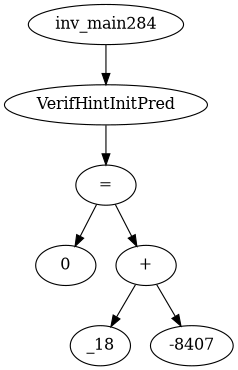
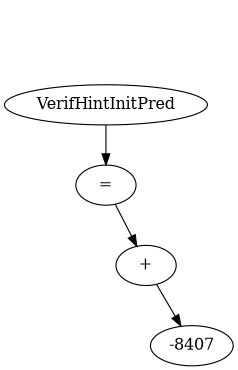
node "inv_main284": removed
node "0": removed
node "_18": removed
